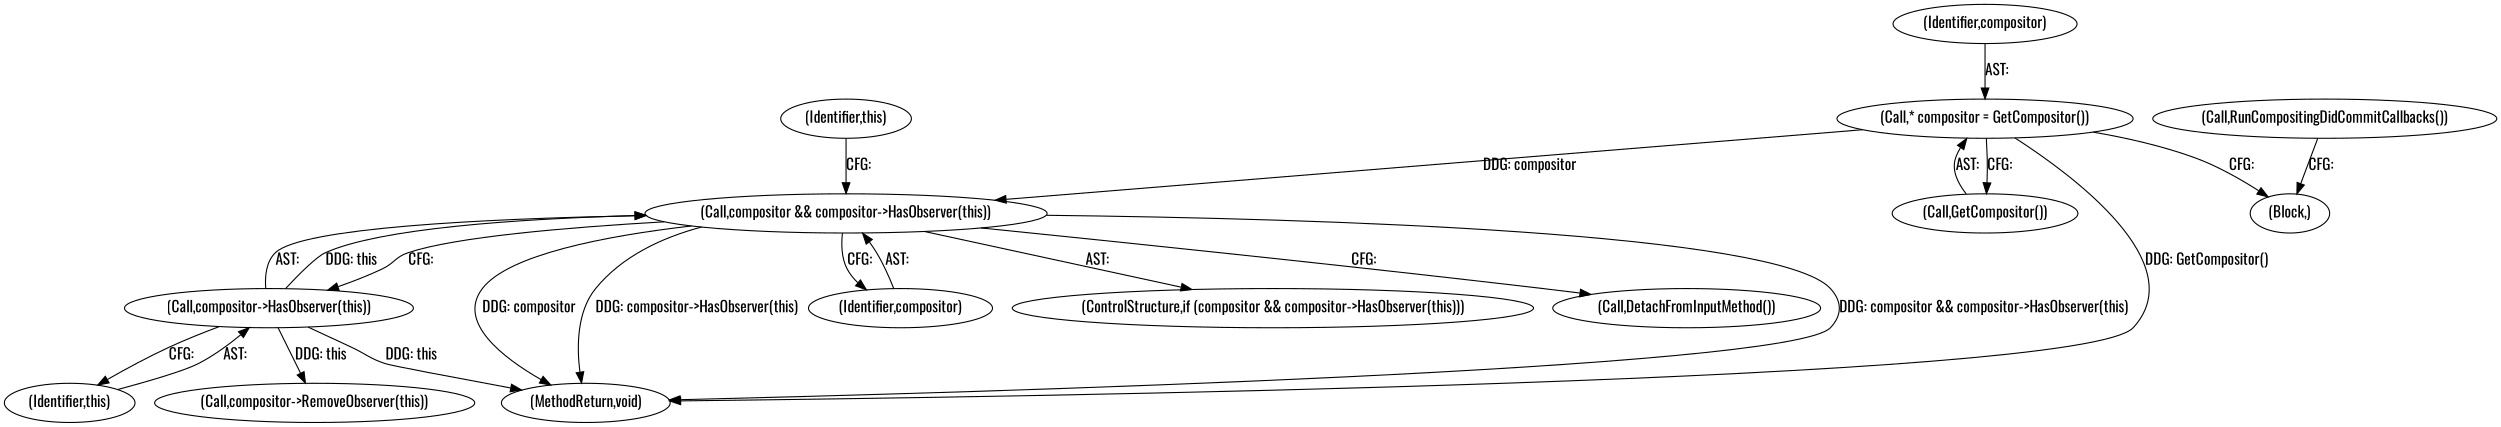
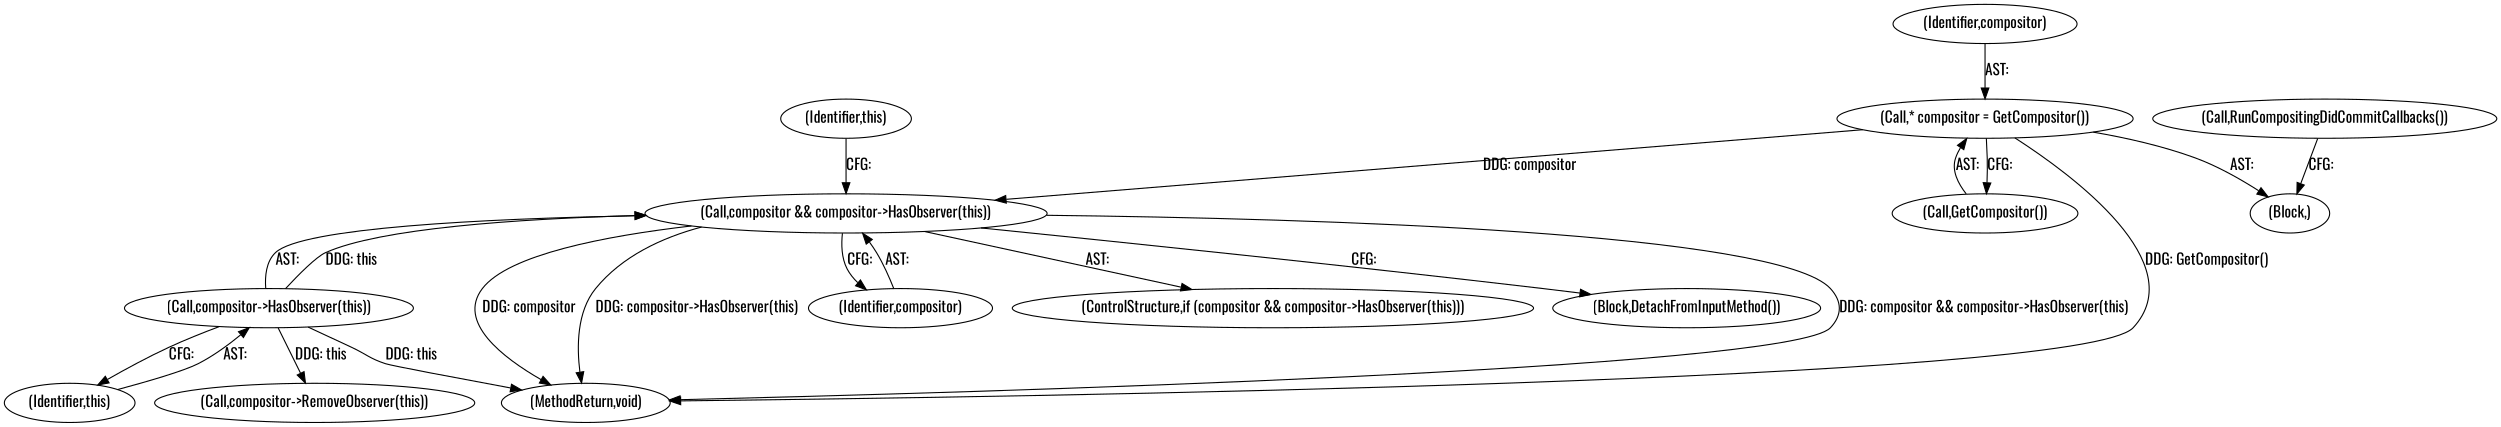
edge "(Call,* compositor = GetCompositor())" -> "(Block,)": label "CFG: " -> "AST: "
edge "(Call,compositor && compositor->HasObserver(this))" -> "(Call,compositor->HasObserver(this))": removed, label "CFG:"
node "(Call,DetachFromInputMethod())": label "(Call,DetachFromInputMethod())" -> "(Block,DetachFromInputMethod())"
